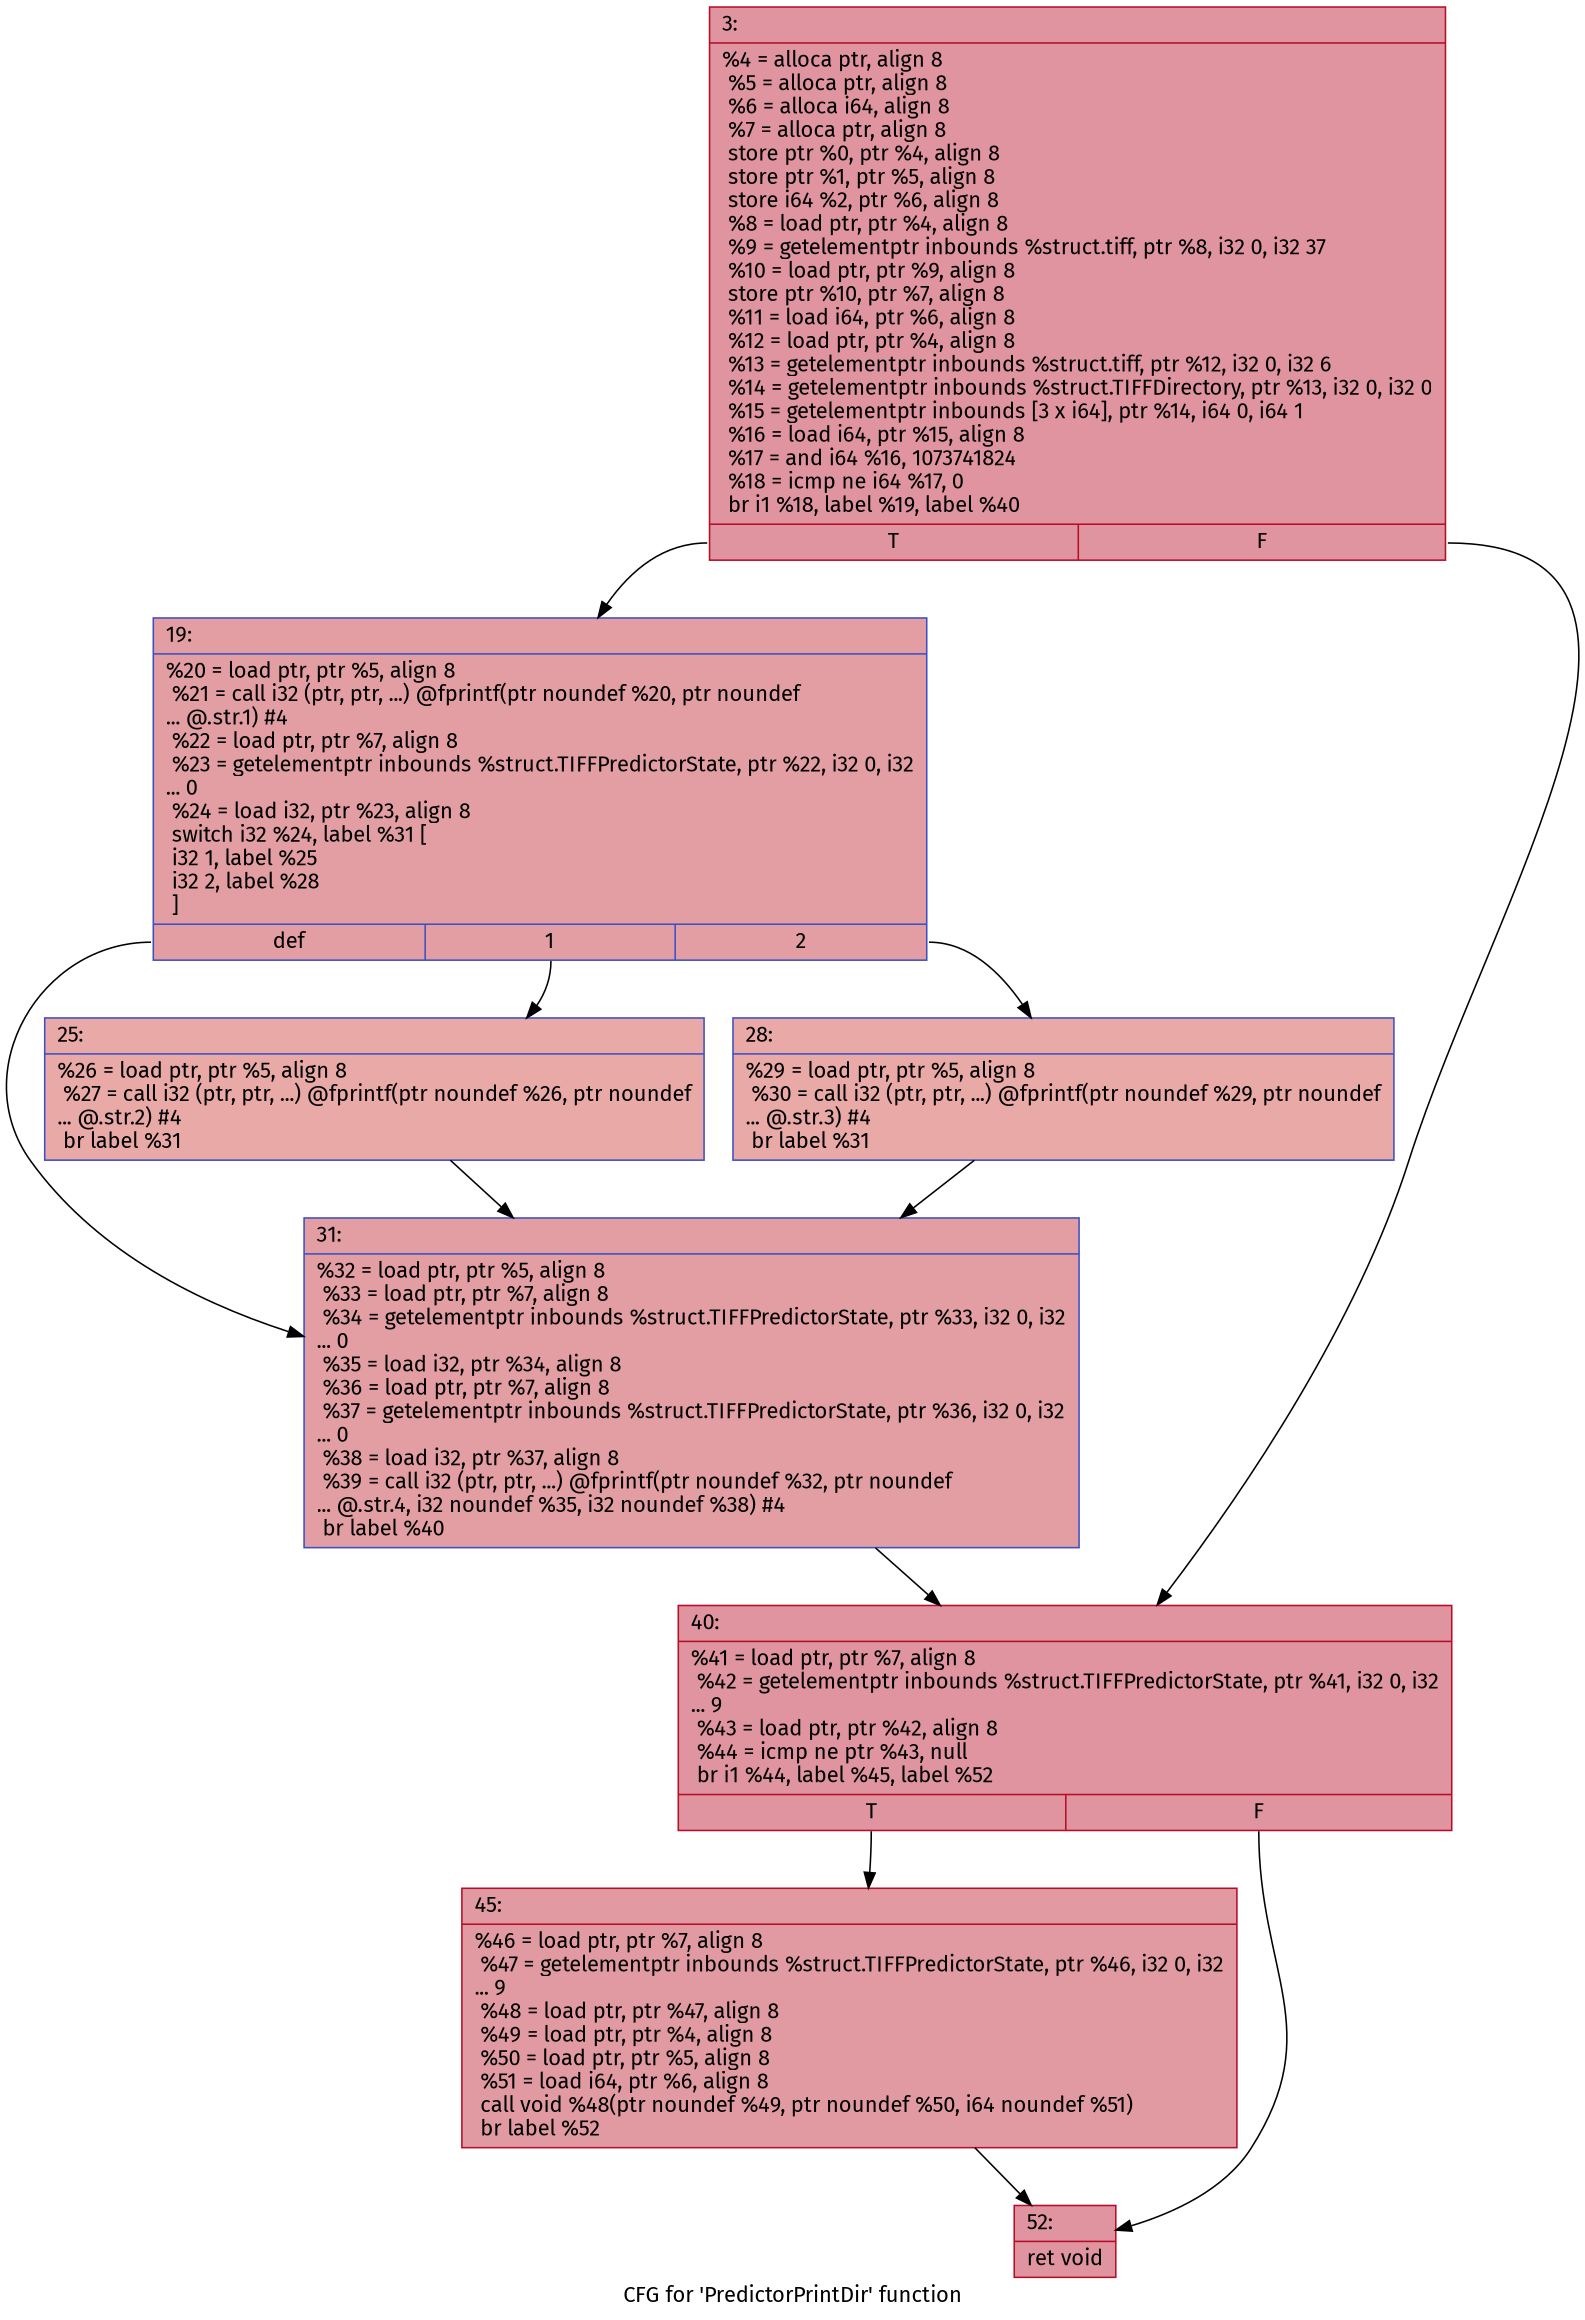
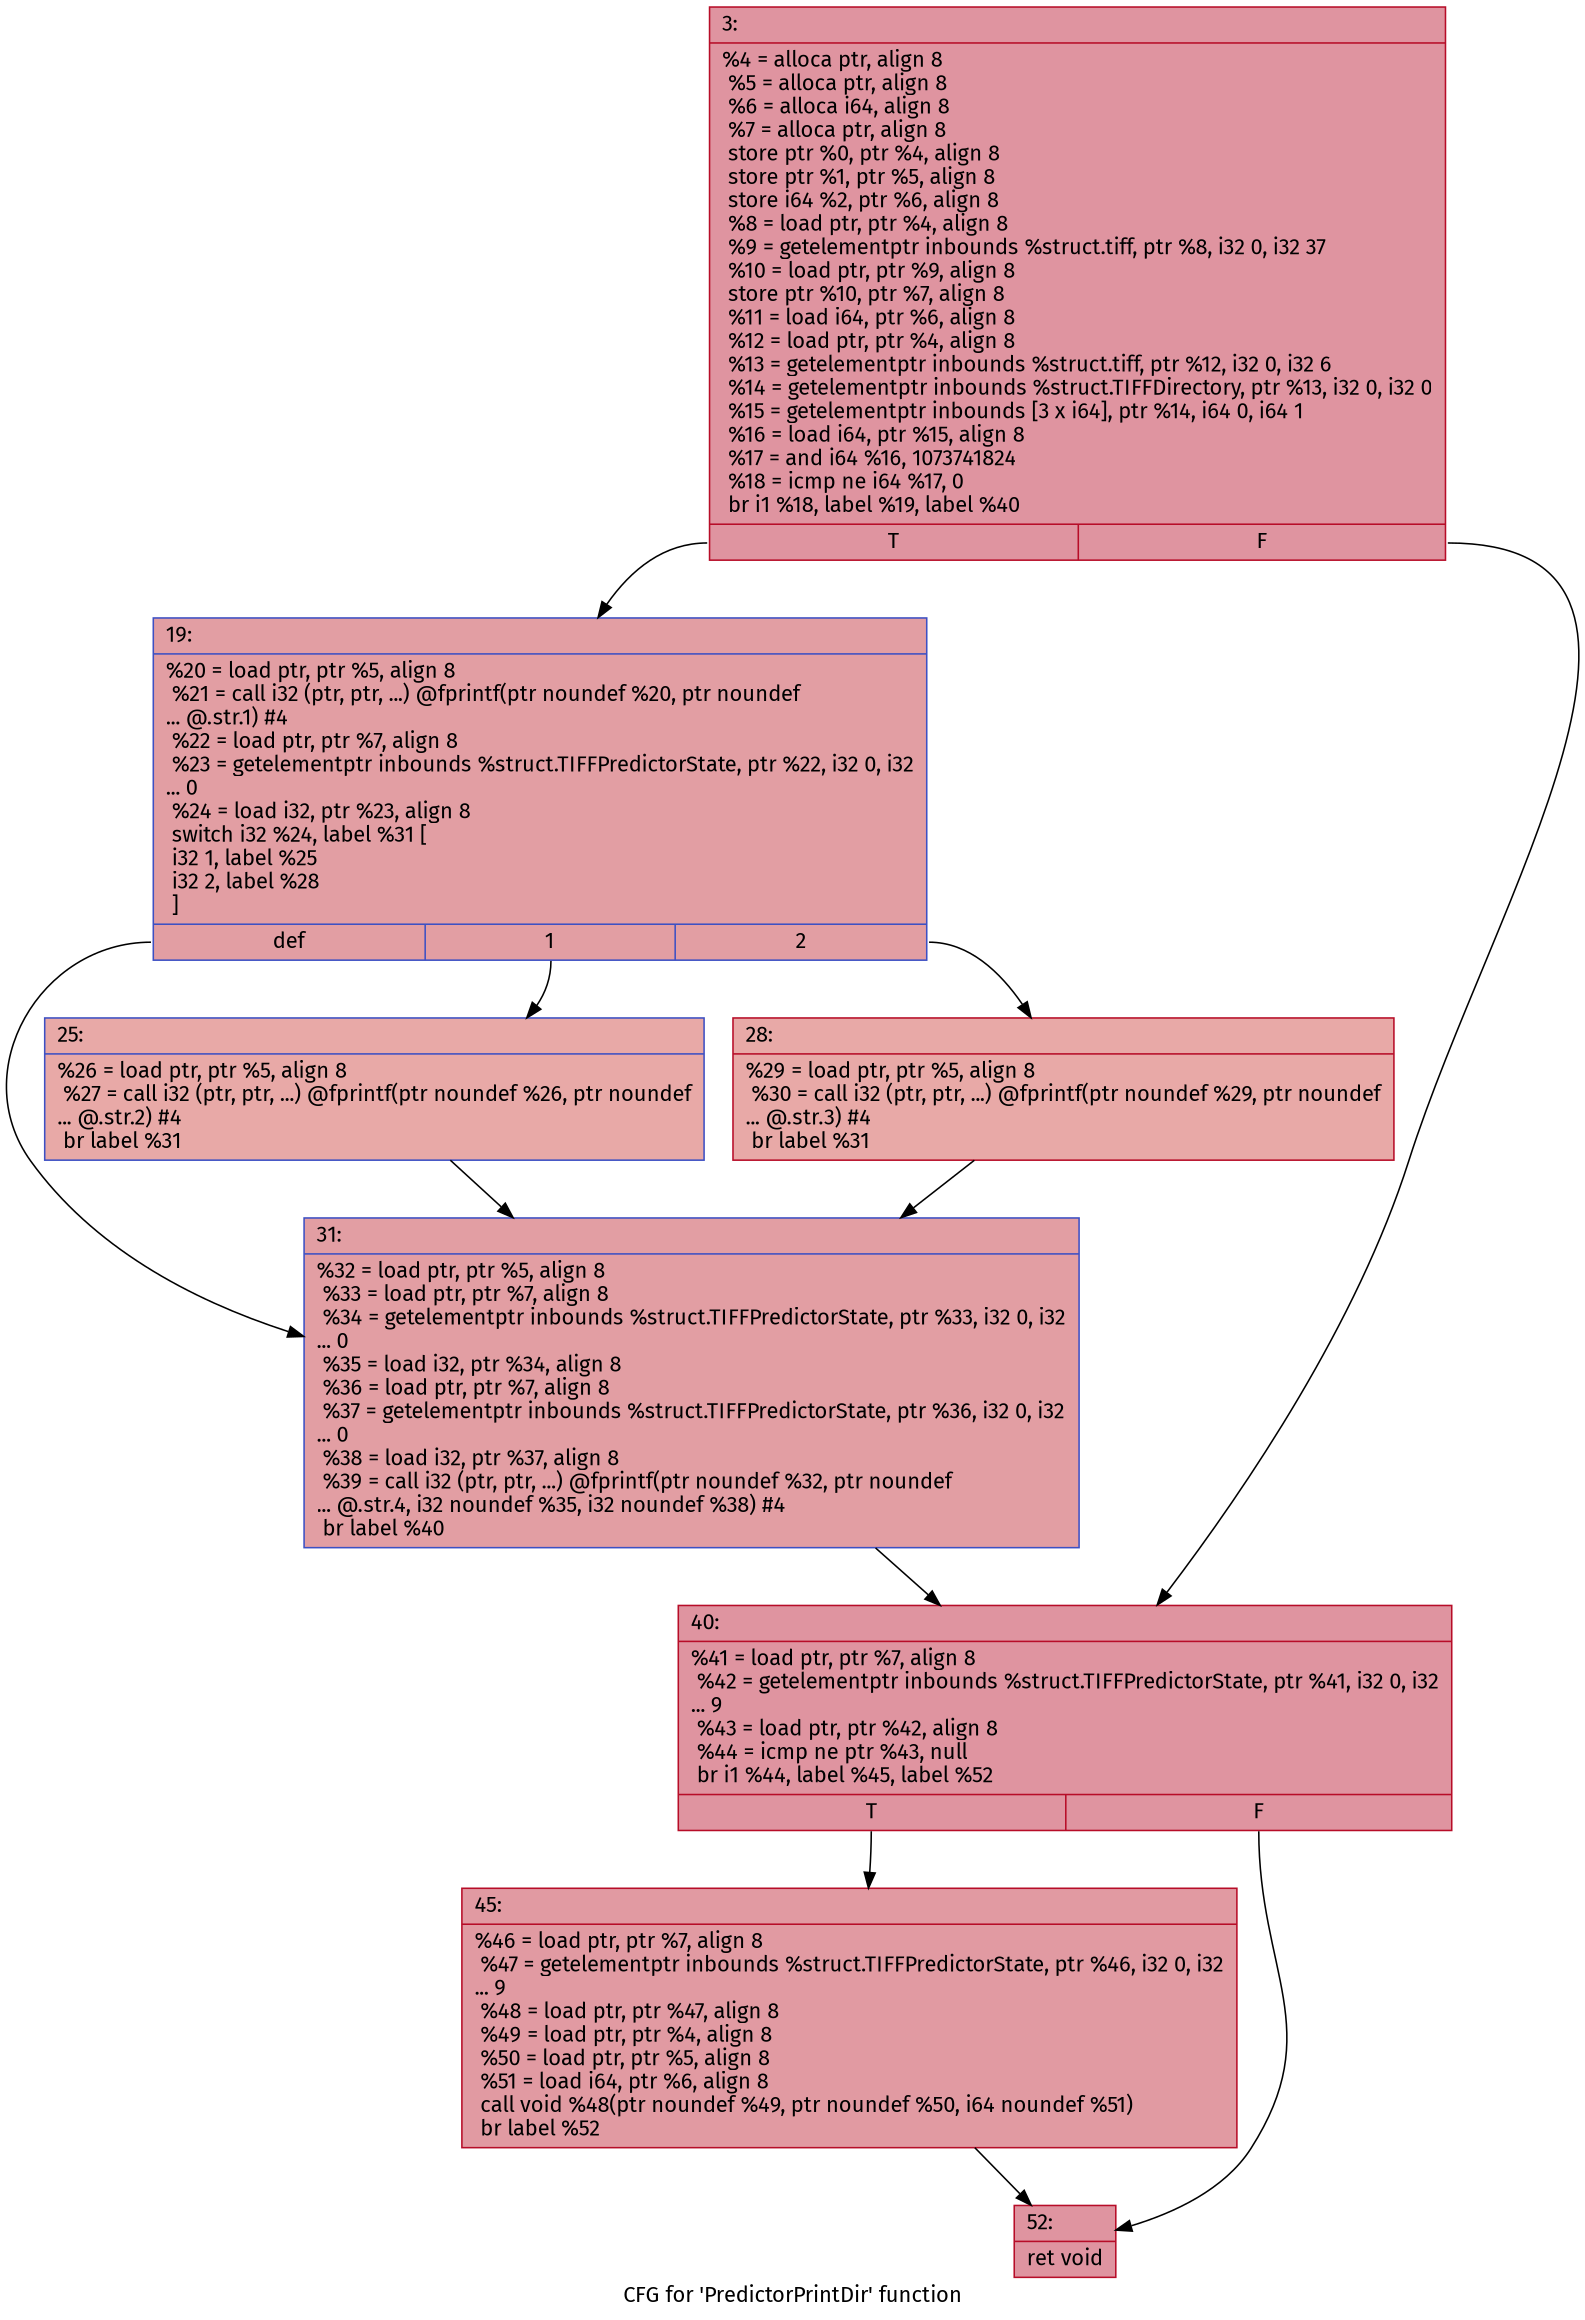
node "28:": color #3d50c3ff -> #b70d28ff
